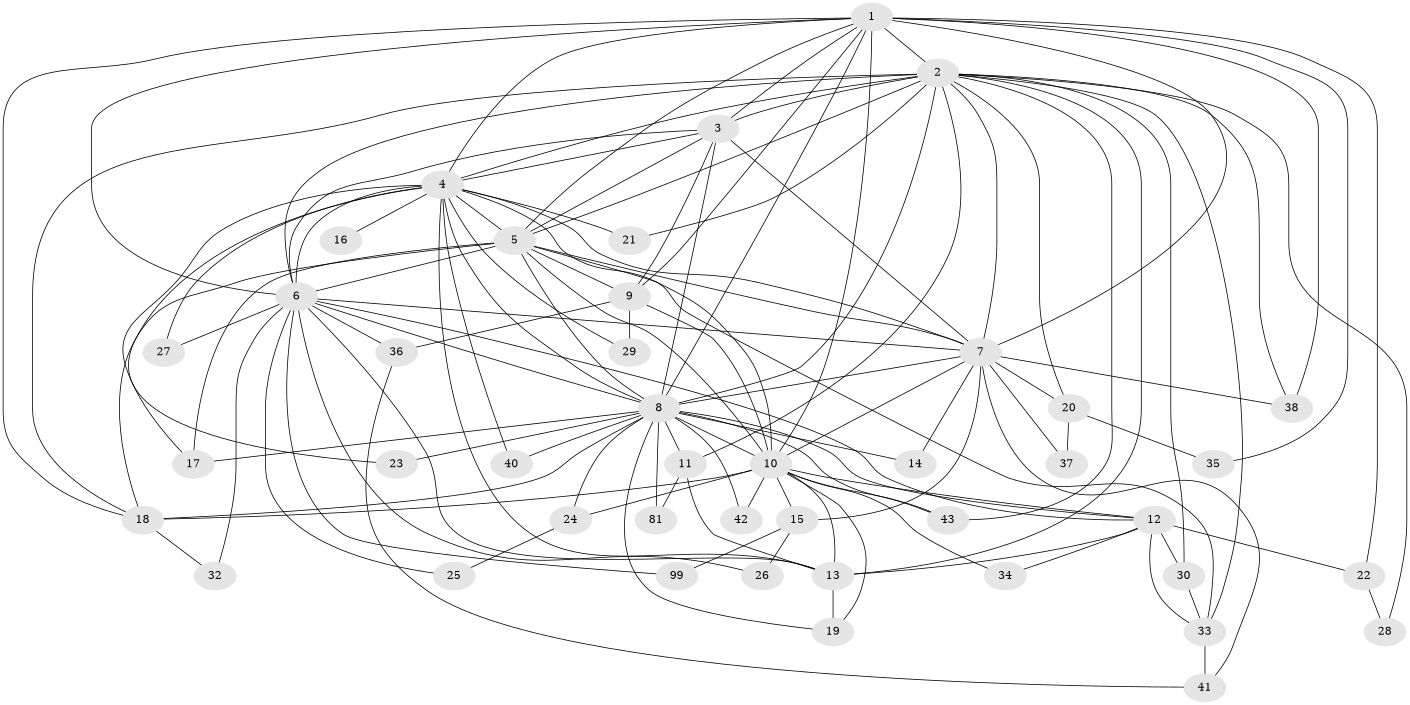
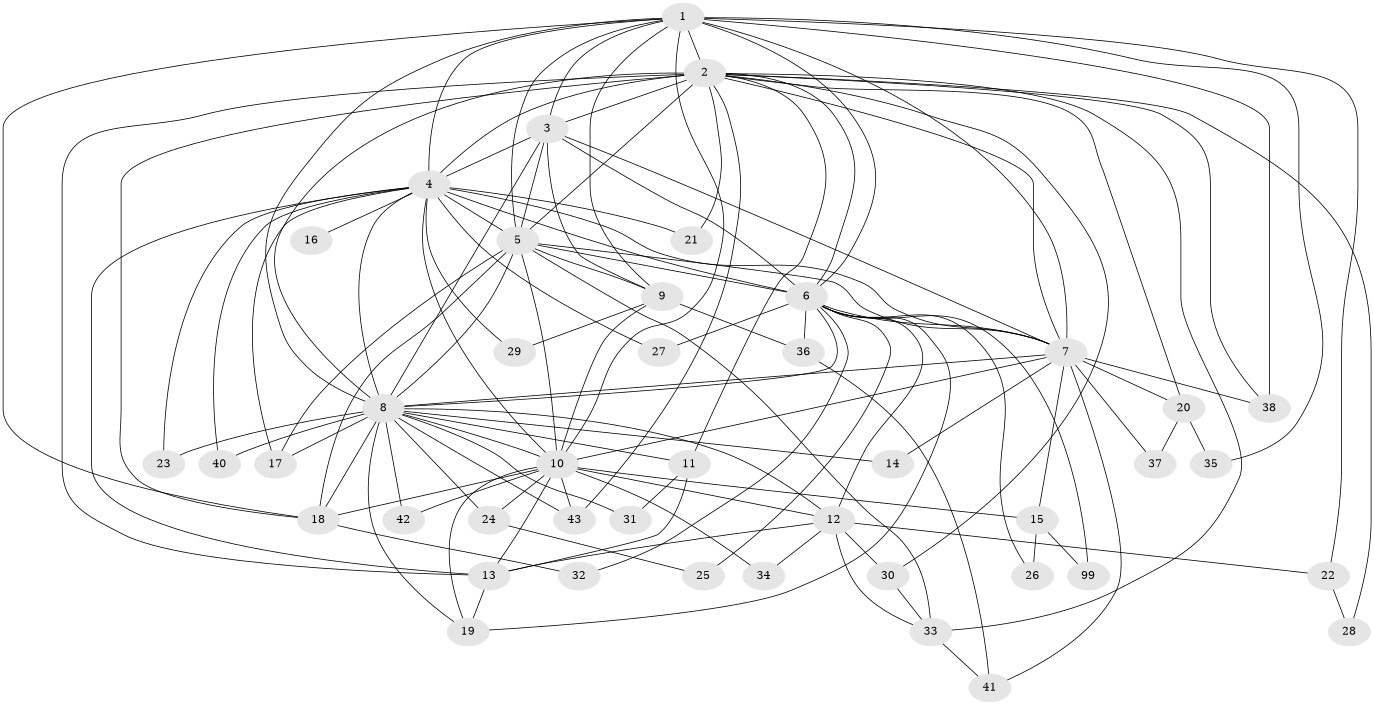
node "81": label "81" -> "31"
edge "6" -- "13": now "6" -- "19"
